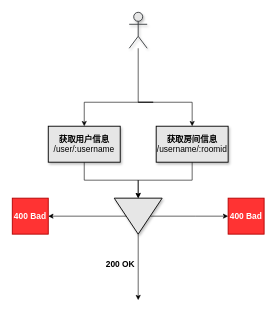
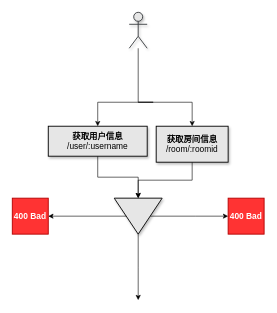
node "获取用户信息 /user/:username": size 72x36 -> 99x30
node "获取房间信息 /username/:roomid": label "获取房间信息 /username/:roomid" -> "获取房间信息 /room/:roomid"
node "200 OK": removed
